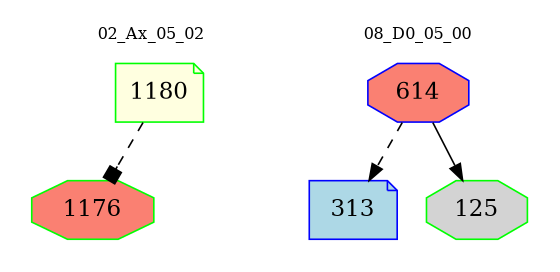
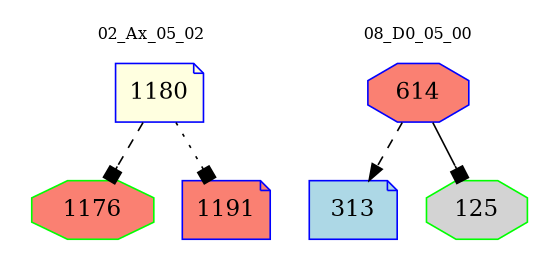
node "1180": color green -> blue
edge "614" -> "125": arrowhead normal -> box
node "1191": added
